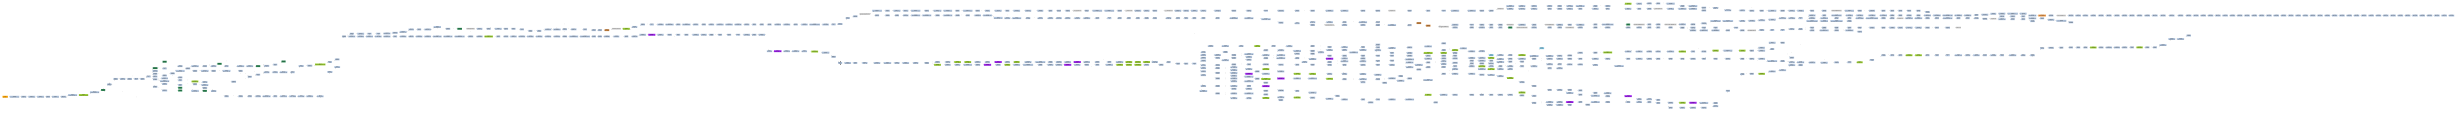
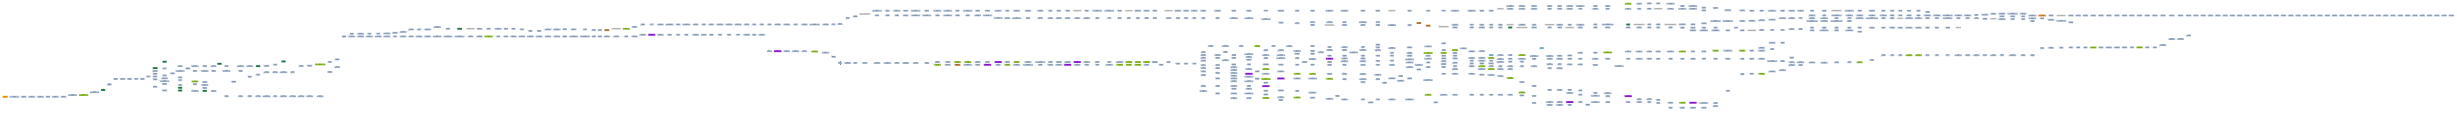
node "0x0043ba2e movzwl %ax, %esi": fillcolor lightsteelblue -> peru
